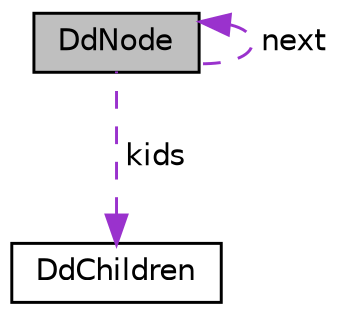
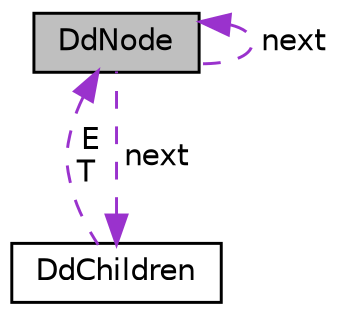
edge "DdNode" -> "DdChildren": label " kids" -> " next"
edge "DdChildren" -> "DdNode": added, label "E T"
